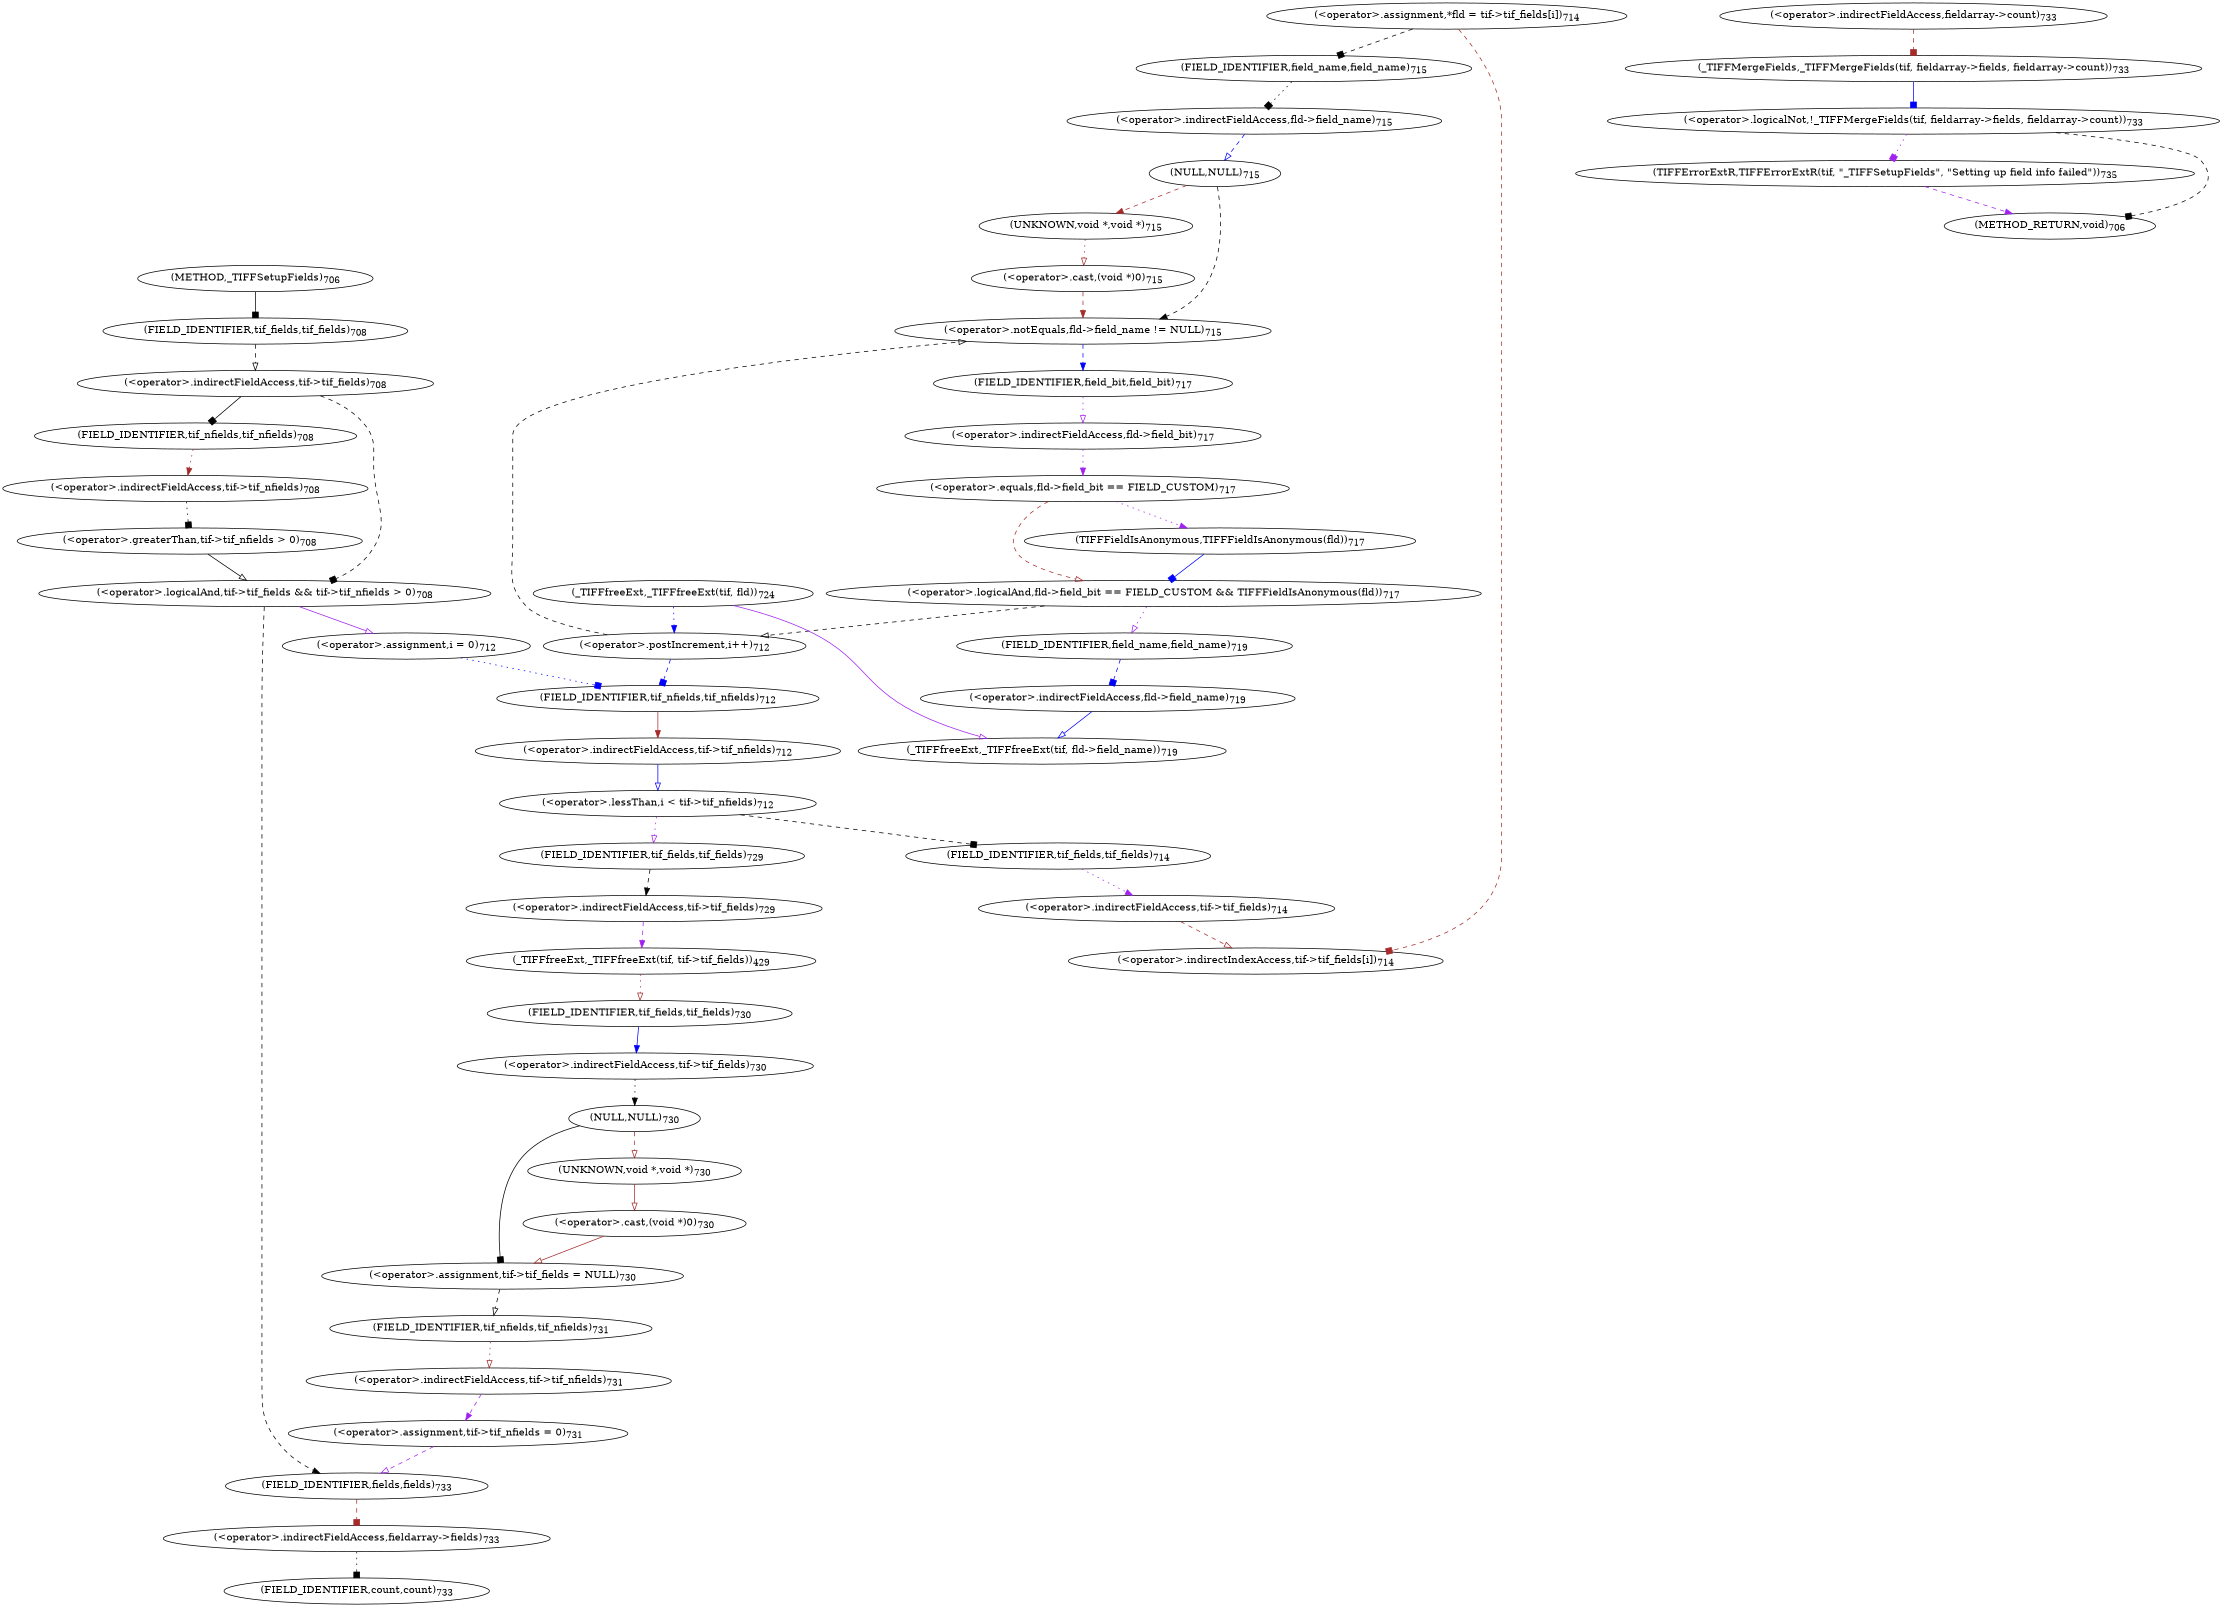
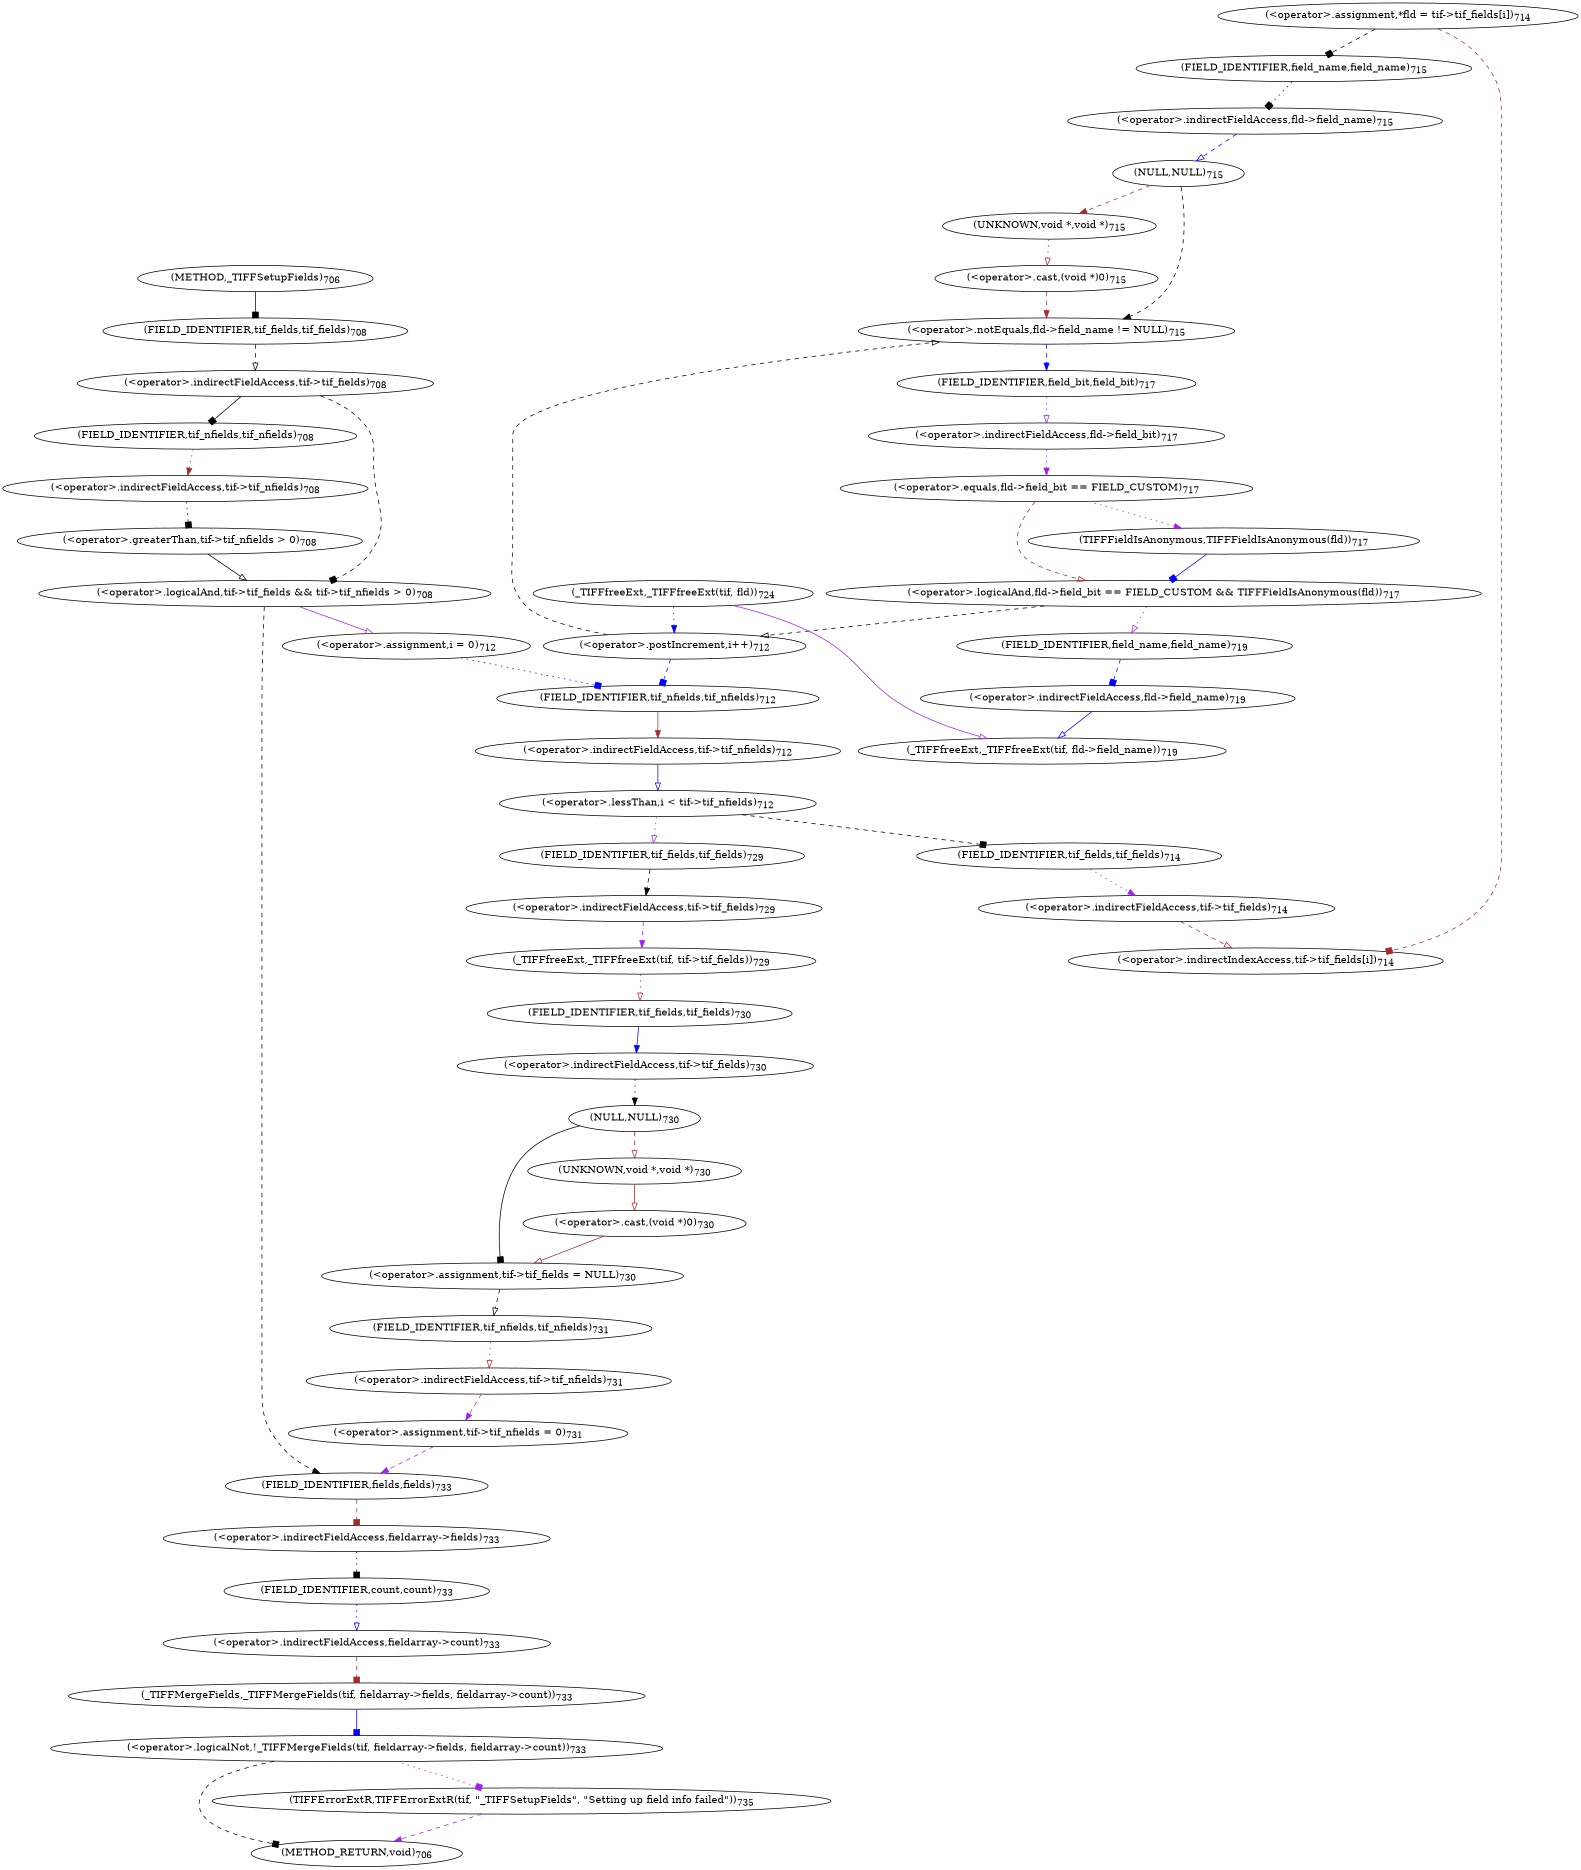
node "(_TIFFfreeExt,_TIFFfreeExt(tif, tif->tif_fields))": text "429" -> "729"
edge "(<operator>.assignment,tif->tif_nfields = 0)" -> "(FIELD_IDENTIFIER,fields,fields)": arrowhead onormal -> normal
edge "(FIELD_IDENTIFIER,count,count)" -> "(<operator>.indirectFieldAccess,fieldarray->count)": added
